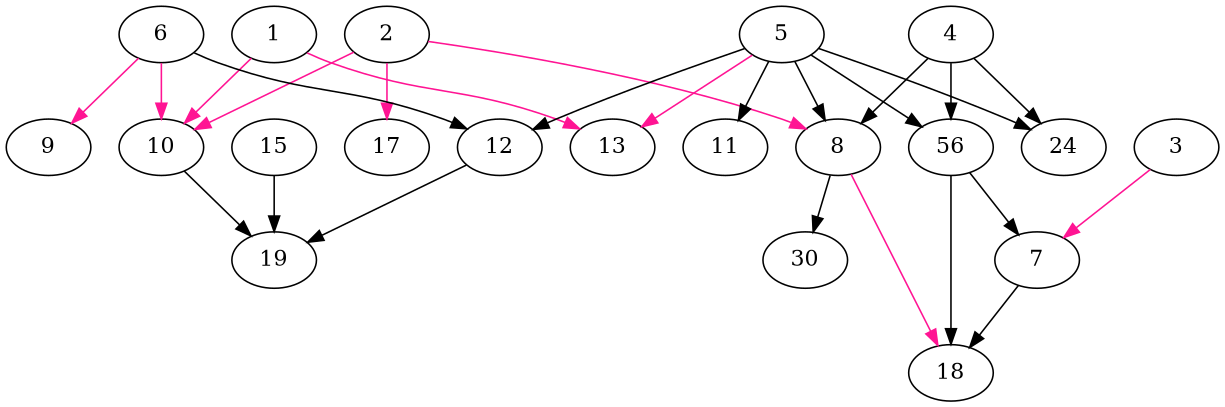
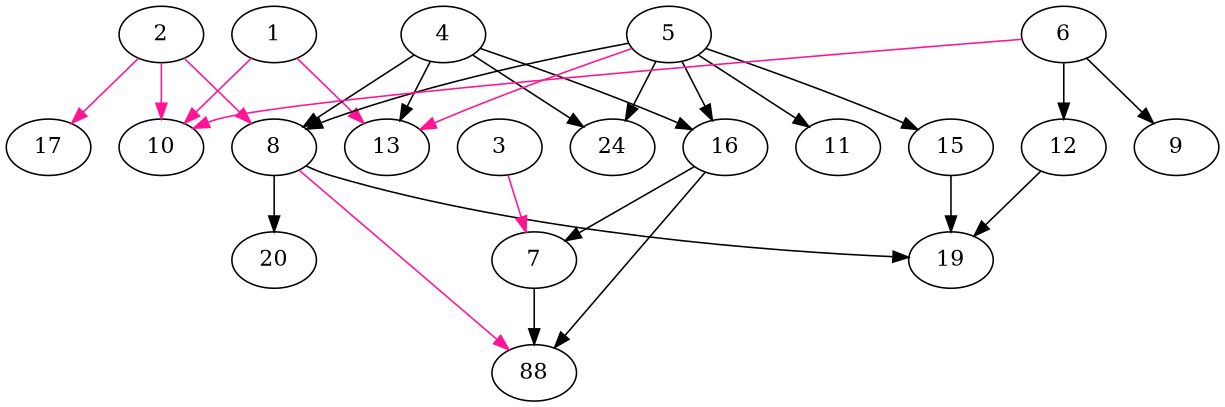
edge "4" -> "13": added
edge "6" -> "9": color deeppink -> black
edge "5" -> "12": now "5" -> "15"
node "56": label "56" -> "16"
edge "10" -> "19": now "8" -> "19"
node "30": label "30" -> "20"
node "18": label "18" -> "88"
